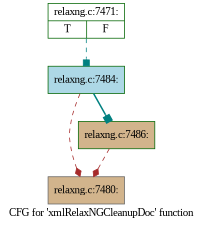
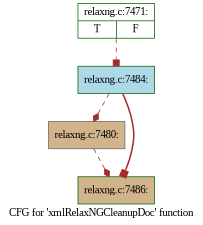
edge "relaxng.c:7471:" -> "relaxng.c:7484:": color teal -> brown
edge "relaxng.c:7484:" -> "relaxng.c:7486:": color teal -> brown
edge "relaxng.c:7486:" -> "relaxng.c:7480:": reversed
